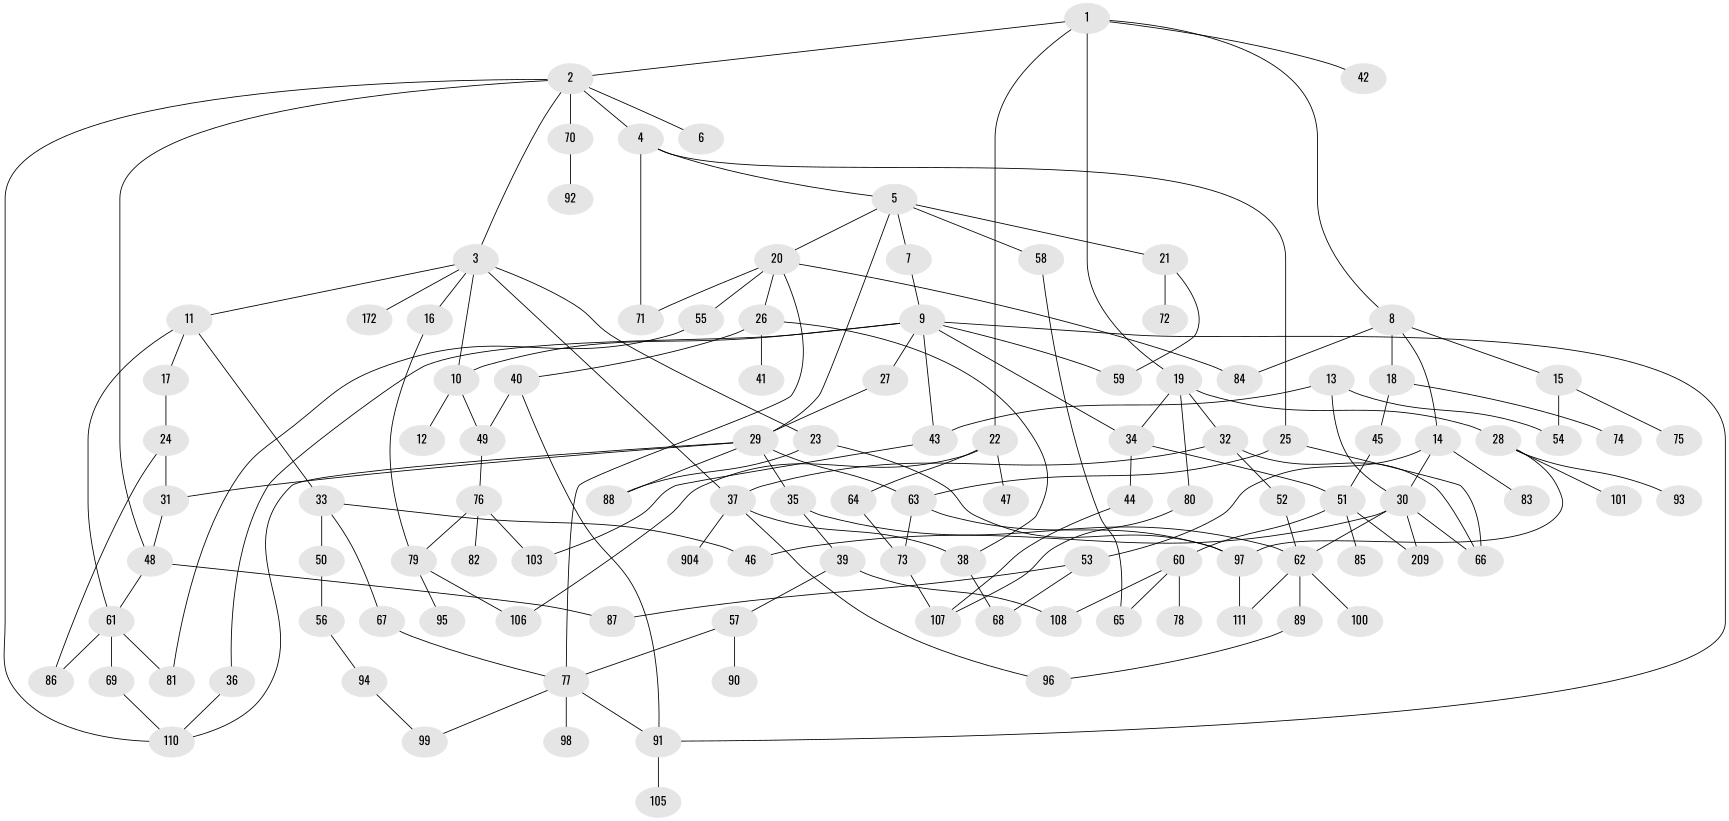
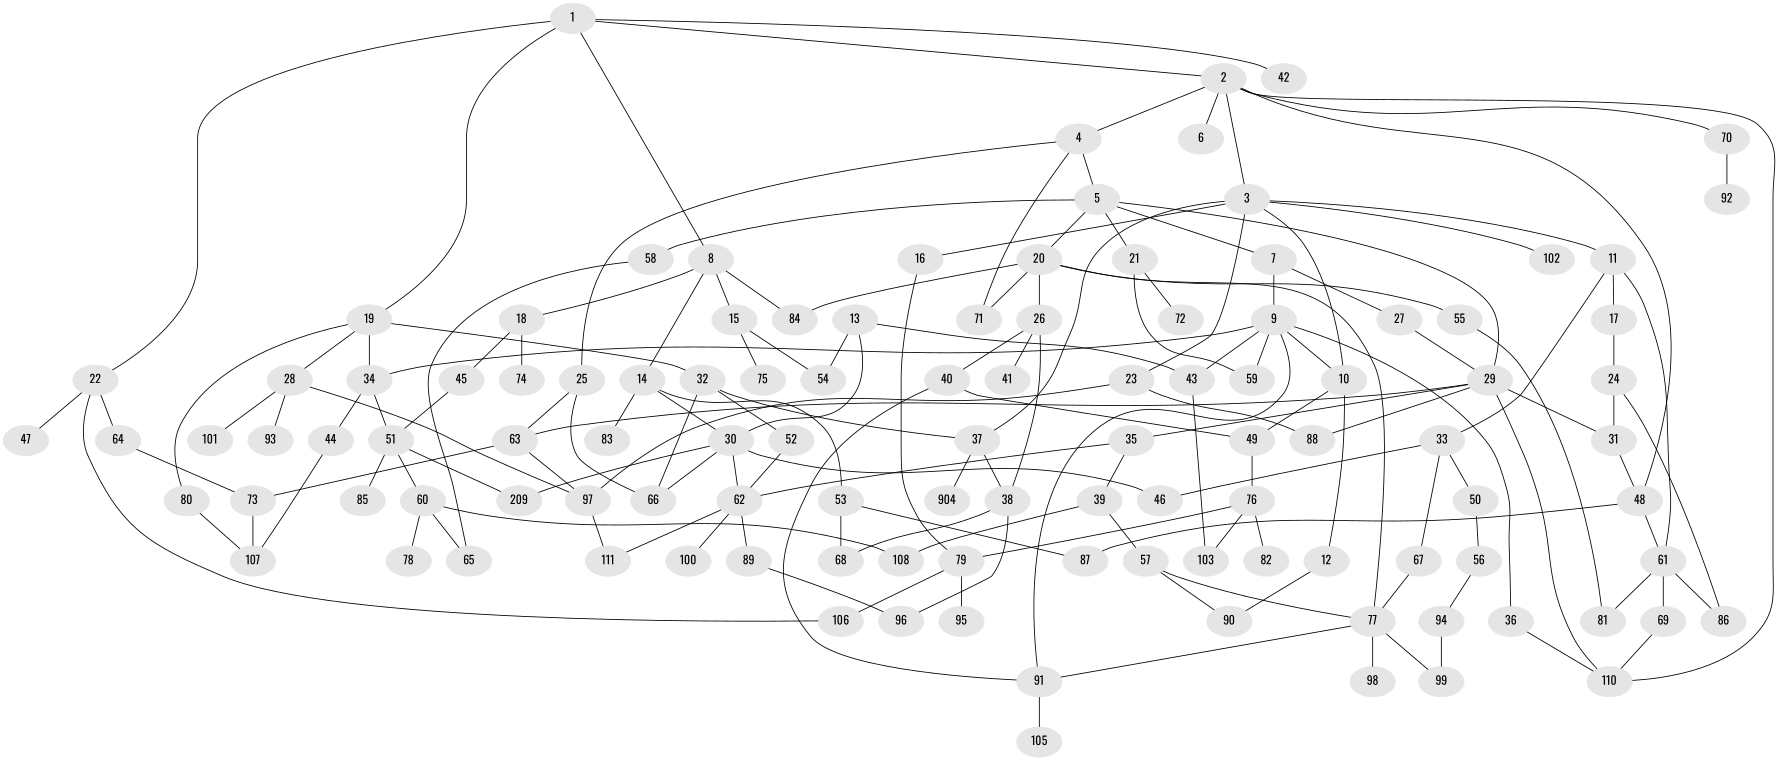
node "172": label "172" -> "102"
edge "9" -- "27": now "7" -- "27"
edge "12" -- "90": added
edge "37" -- "96": now "38" -- "96"
